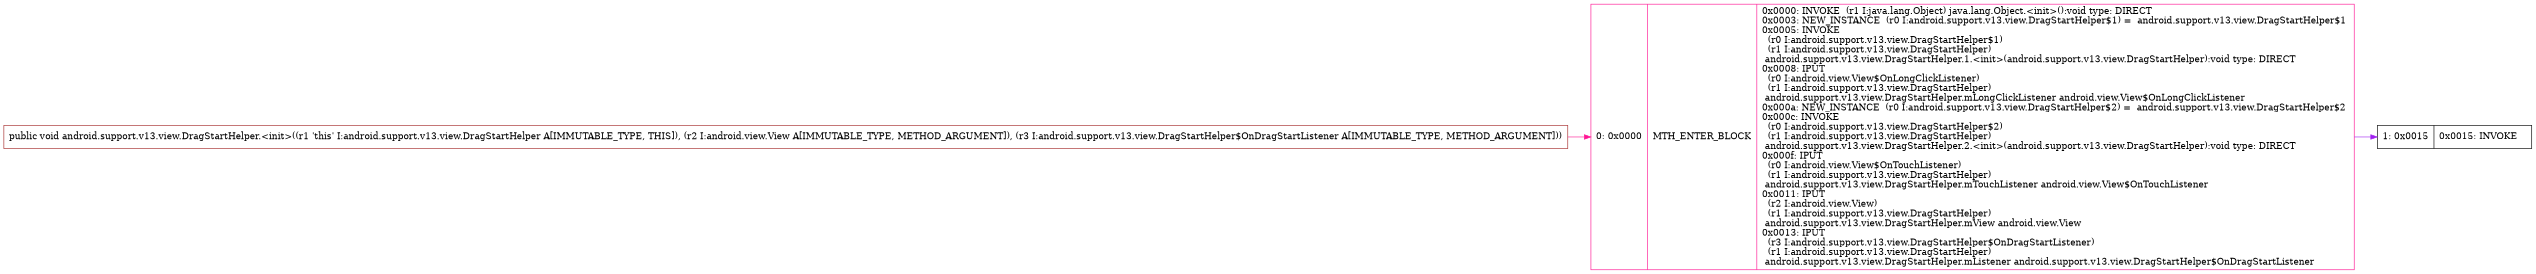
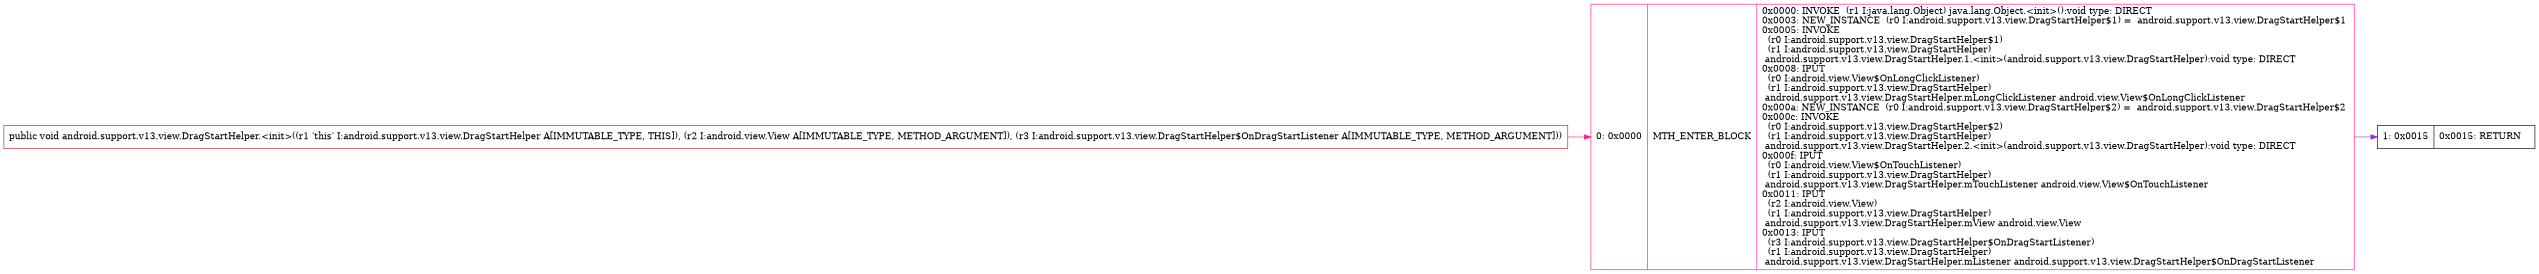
node "1: 0x0015": text "0x0015: INVOKE" -> "0x0015: RETURN"
